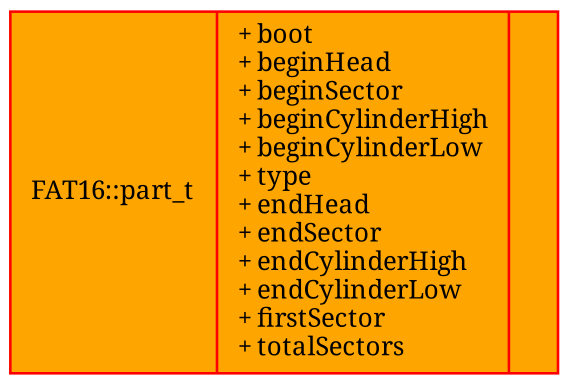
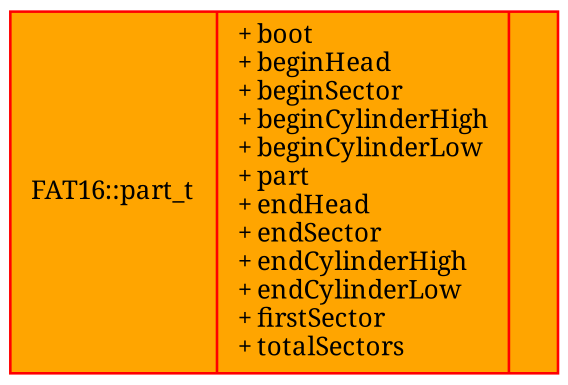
node "FAT16::part_t": text "+ type" -> "+ part"
